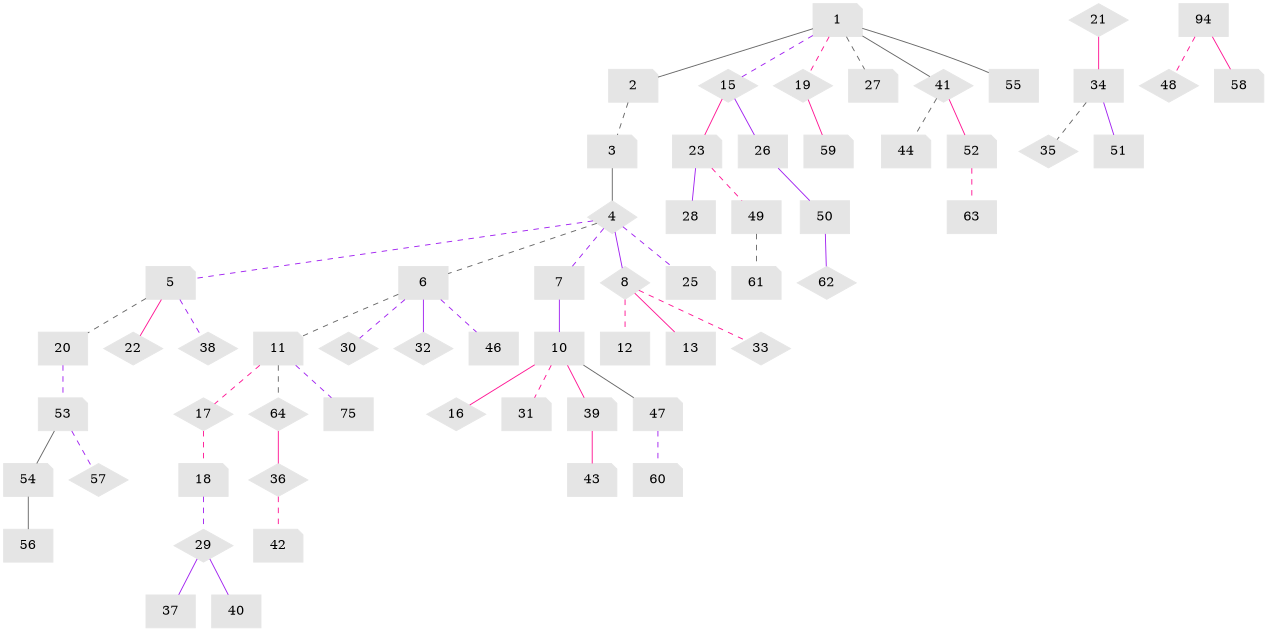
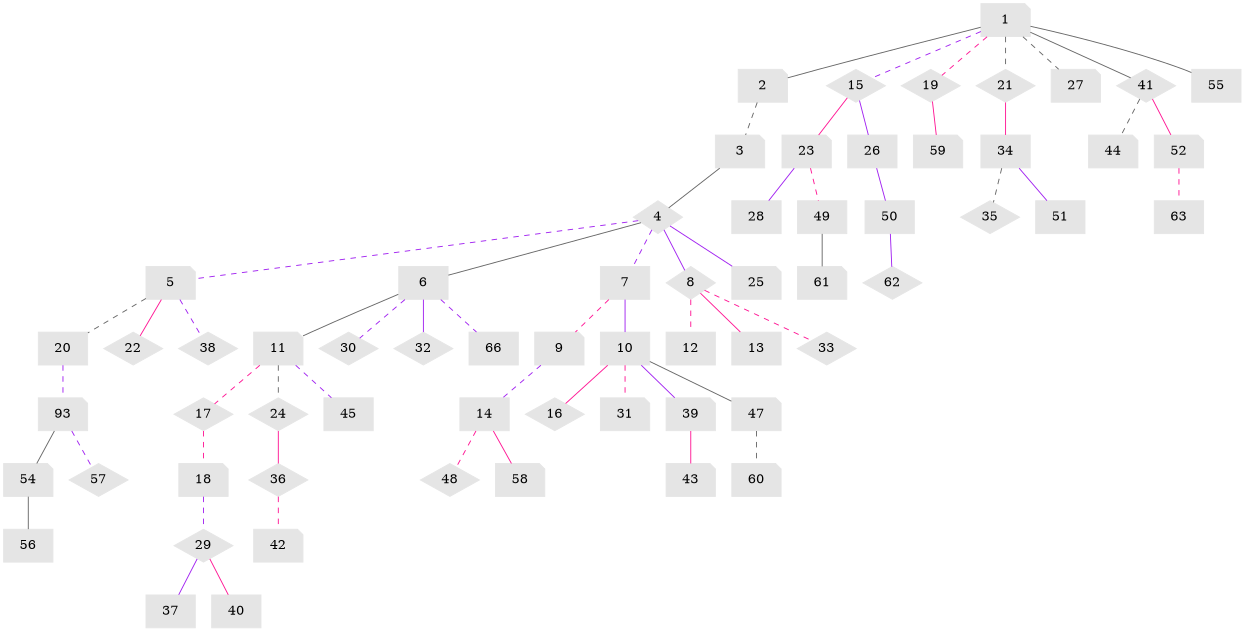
node "94": label "94" -> "14"
edge "1" -- "21": added
edge "4" -- "25": style dashed -> solid
edge "4" -- "6": style dashed -> solid
edge "49" -- "61": style dashed -> solid
edge "6" -- "11": style dashed -> solid
node "46": label "46" -> "66"
node "9": added
edge "10" -- "39": color deeppink -> purple
node "53": label "53" -> "93"
node "64": label "64" -> "24"
node "75": label "75" -> "45"
edge "47" -- "60": color purple -> gray40
edge "29" -- "40": color purple -> deeppink
